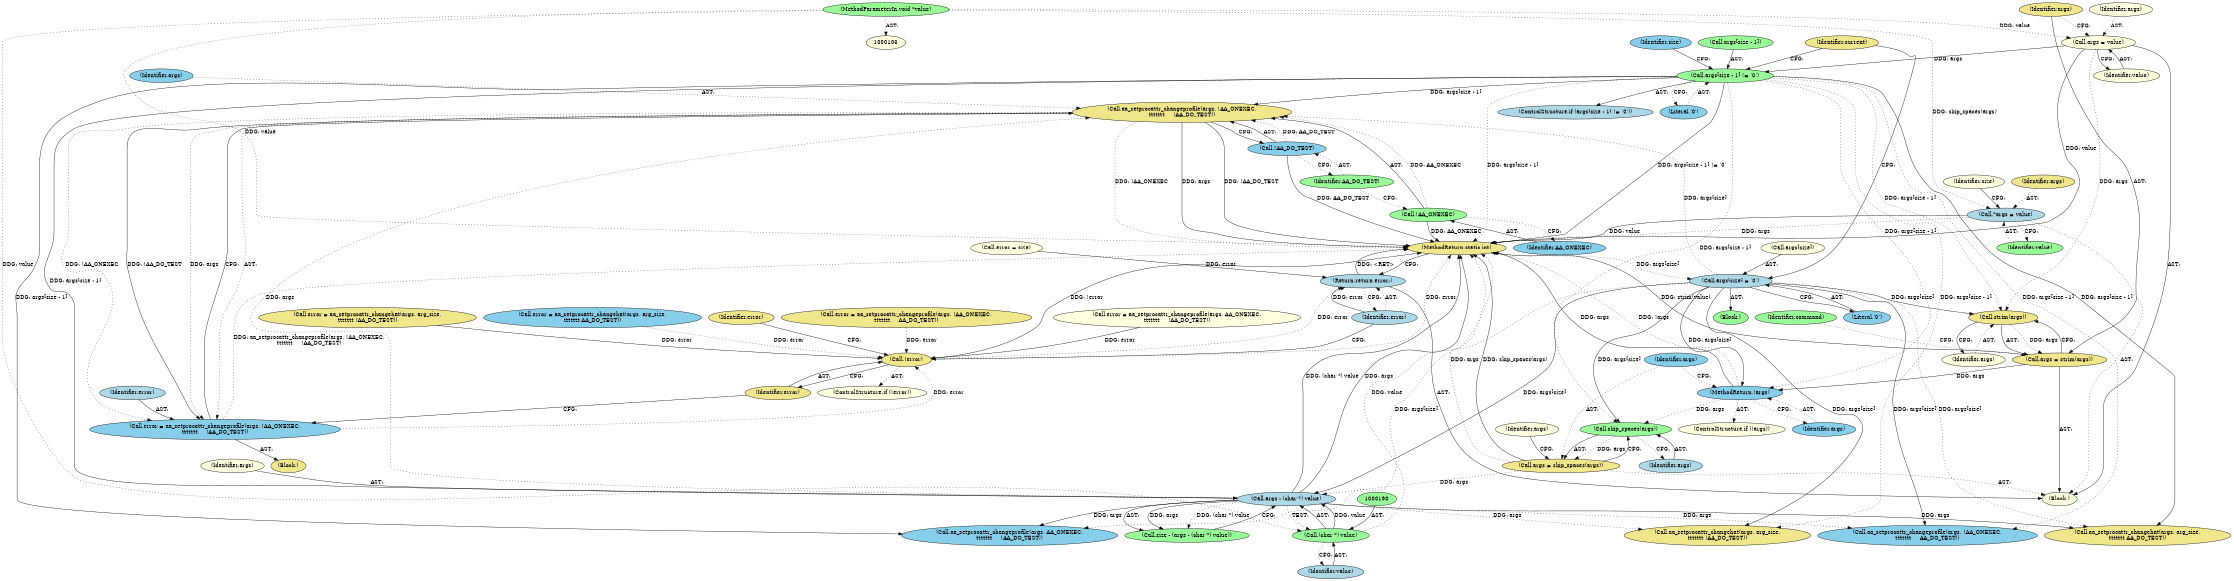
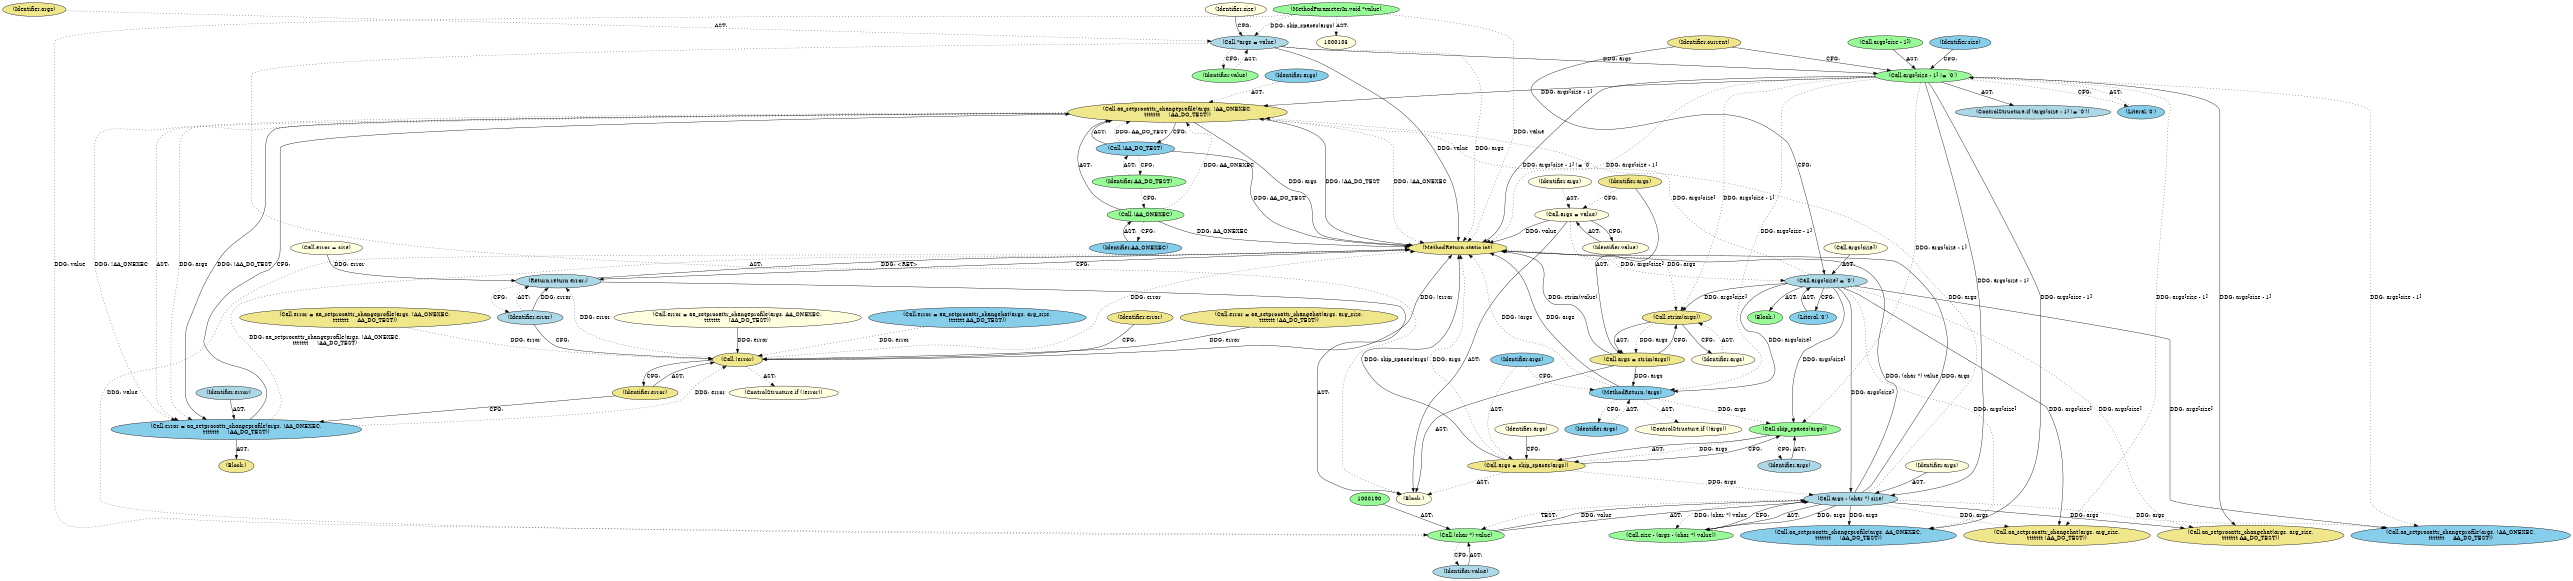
edge "(MethodParameterIn,void *value)" -> "(Call,args = value)": removed, label "DDG: value"
edge "(Call,args = value)" -> "(Call,args[size - 1] != '0')": now "(Call,*args = value)" -> "(Call,args[size - 1] != '0')"
node "(Identifier,command)": removed
node "(Call,args - (char *) value)": label "(Call,args - (char *) value)" -> "(Call,args - (char *) size)"
